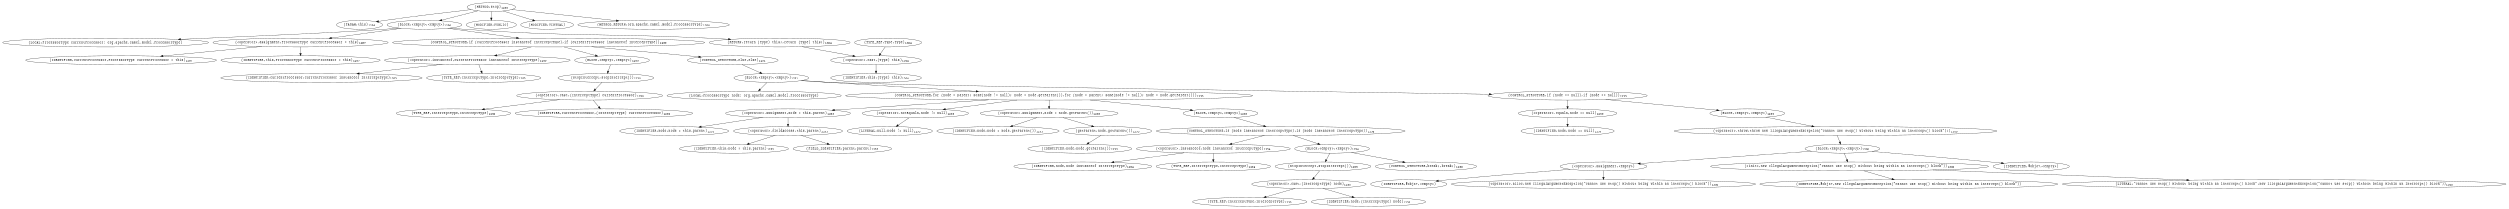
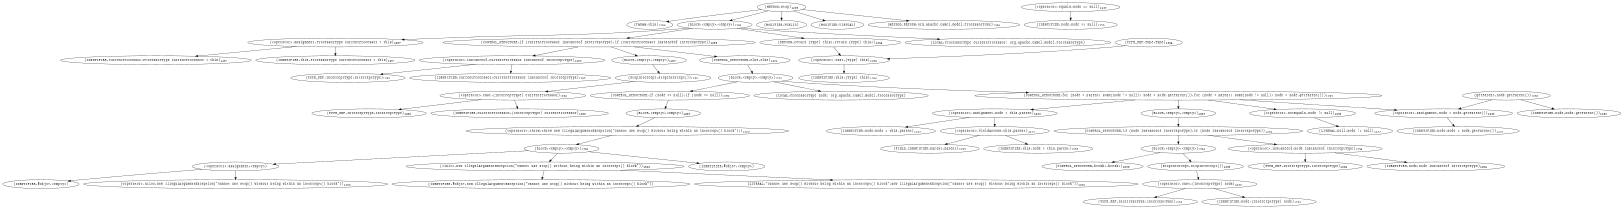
edge "(CONTROL_STRUCTURE,if (node == null),if (node == null))" -> "(<operator>.equals,node == null)": removed
edge "(<operator>.assignment,node = node.getParent())" -> "(getParent,node.getParent())": reversed
